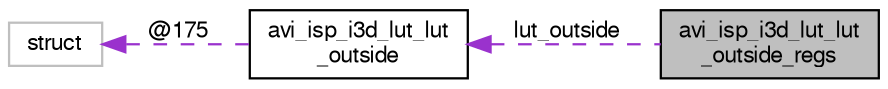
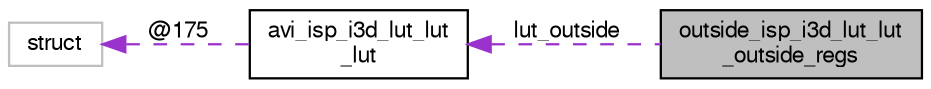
node "avi_isp_i3d_lut_lut _outside": label "avi_isp_i3d_lut_lut _outside" -> "avi_isp_i3d_lut_lut _lut"
node "avi_isp_i3d_lut_lut _outside_regs": label "avi_isp_i3d_lut_lut _outside_regs" -> "outside_isp_i3d_lut_lut _outside_regs"
